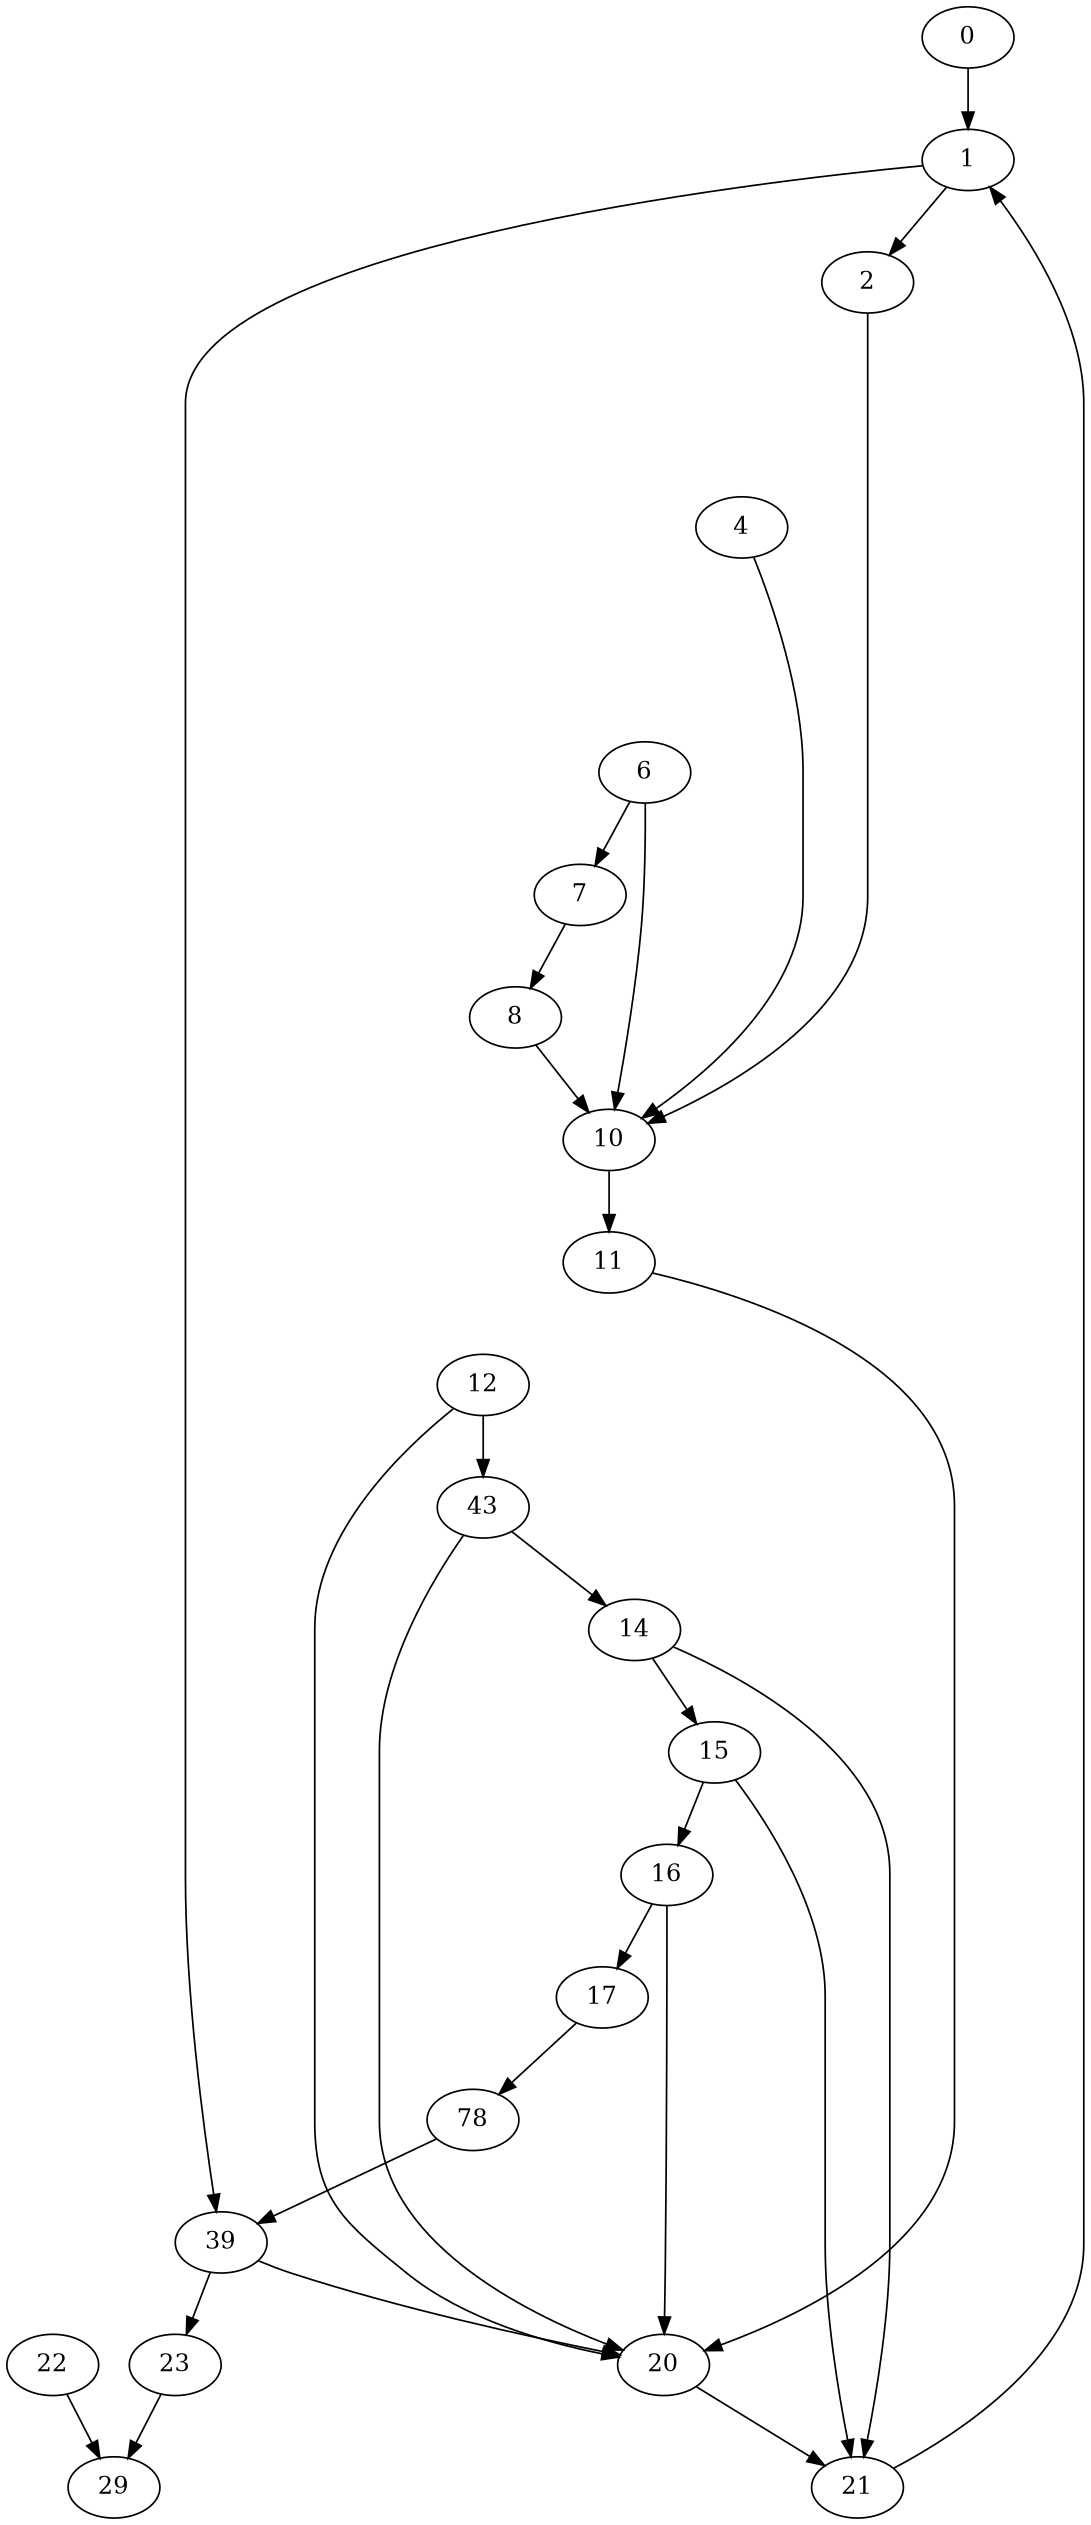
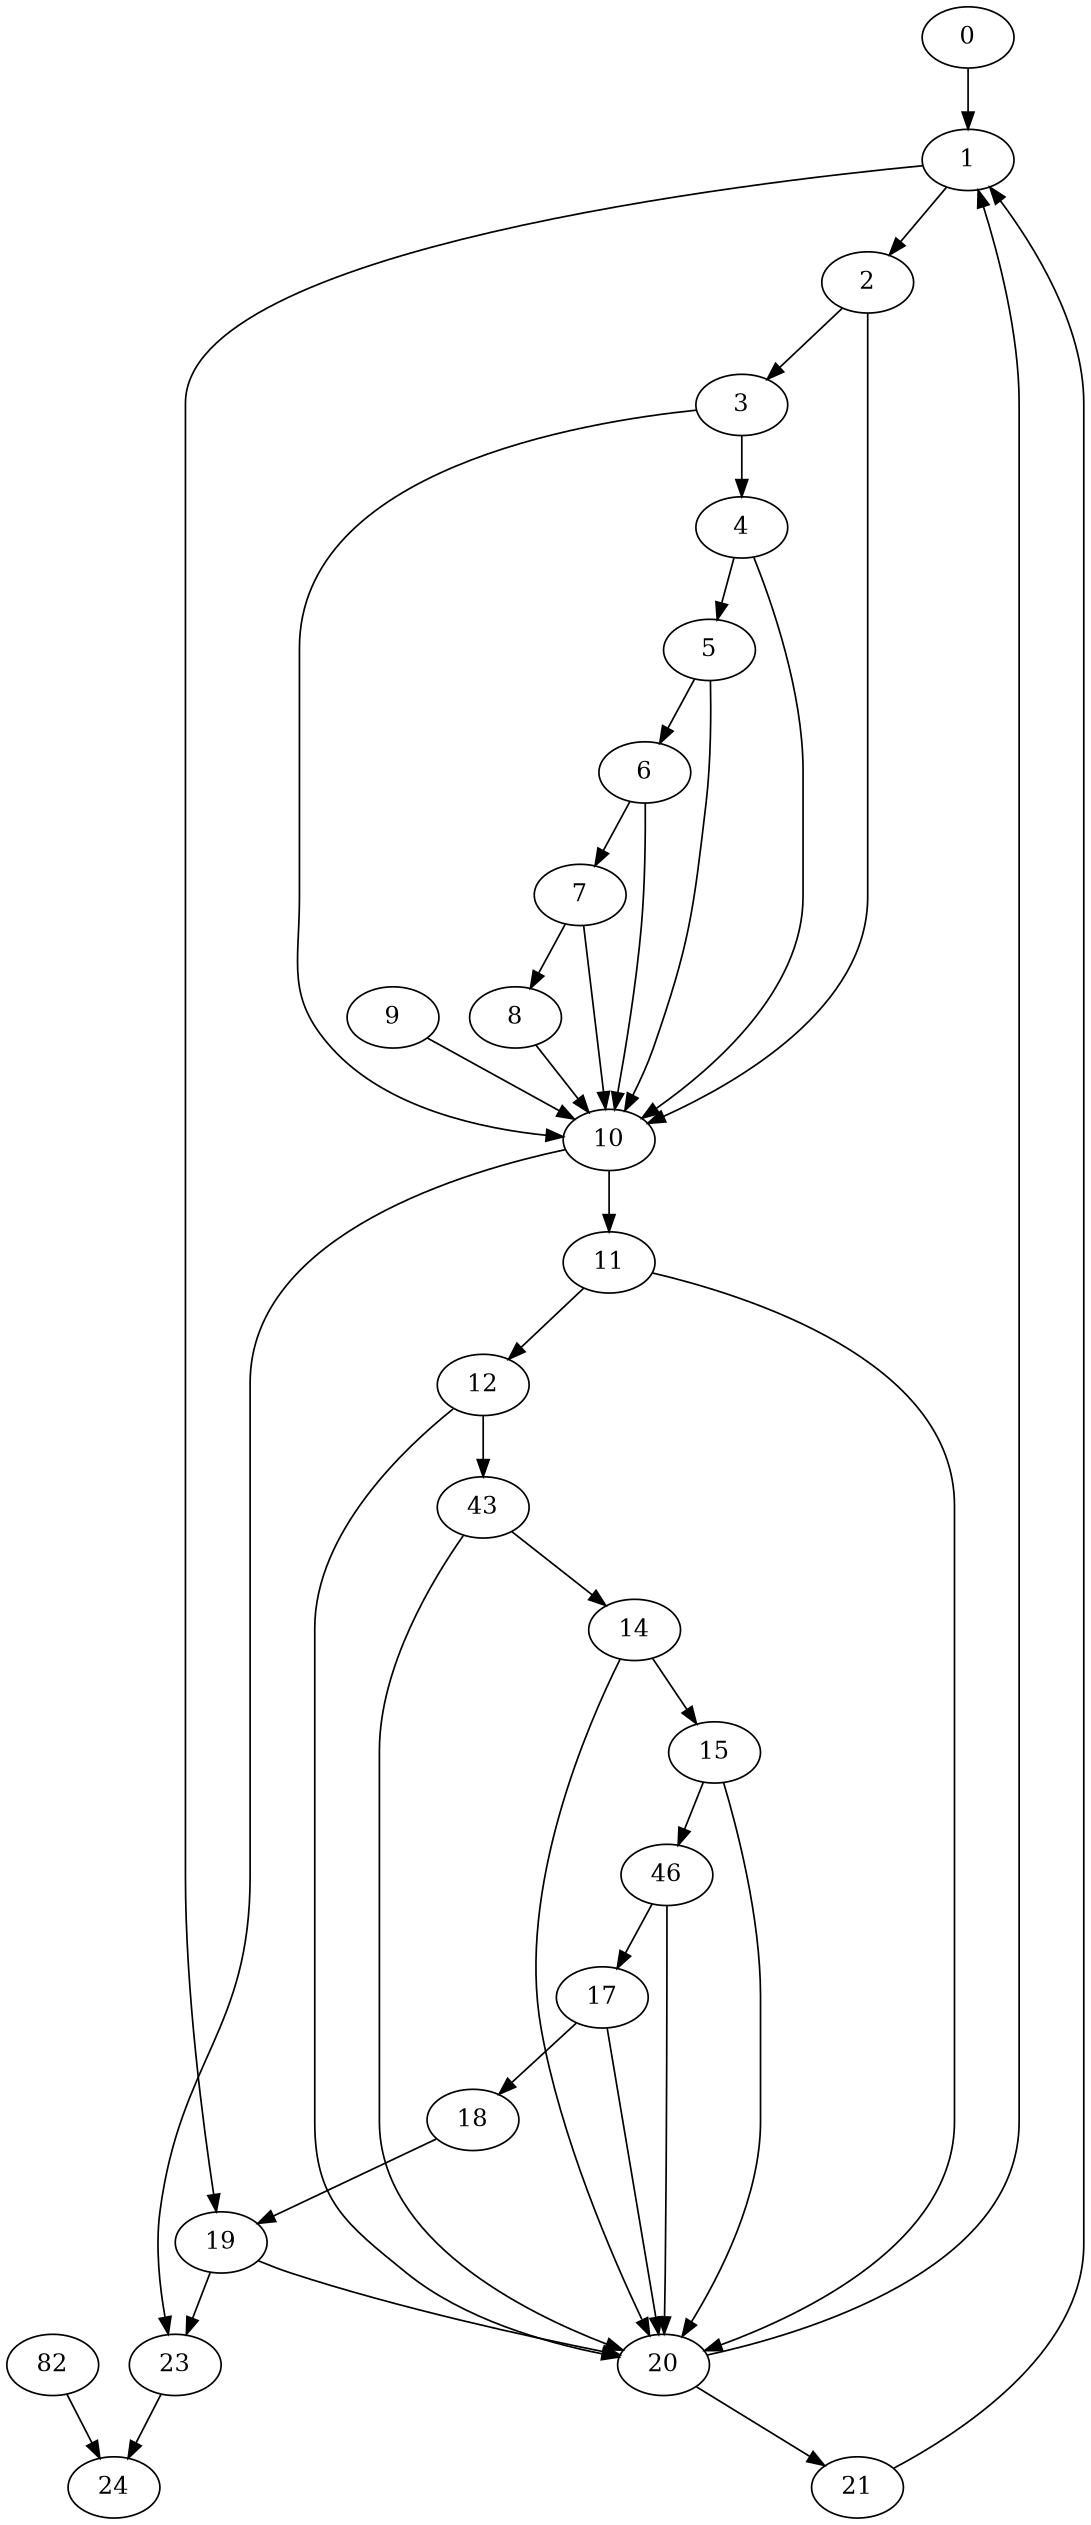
node "3": added
node "5": added
edge "7" -> "10": added
node "9": added
edge "11" -> "12": added
edge "20" -> "1": added
edge "10" -> "23": added
node "16": label "16" -> "46"
edge "14" -> "21": now "14" -> "20"
edge "15" -> "21": now "15" -> "20"
node "78": label "78" -> "18"
edge "17" -> "20": added
node "39": label "39" -> "19"
node "22": label "22" -> "82"
node "29": label "29" -> "24"
